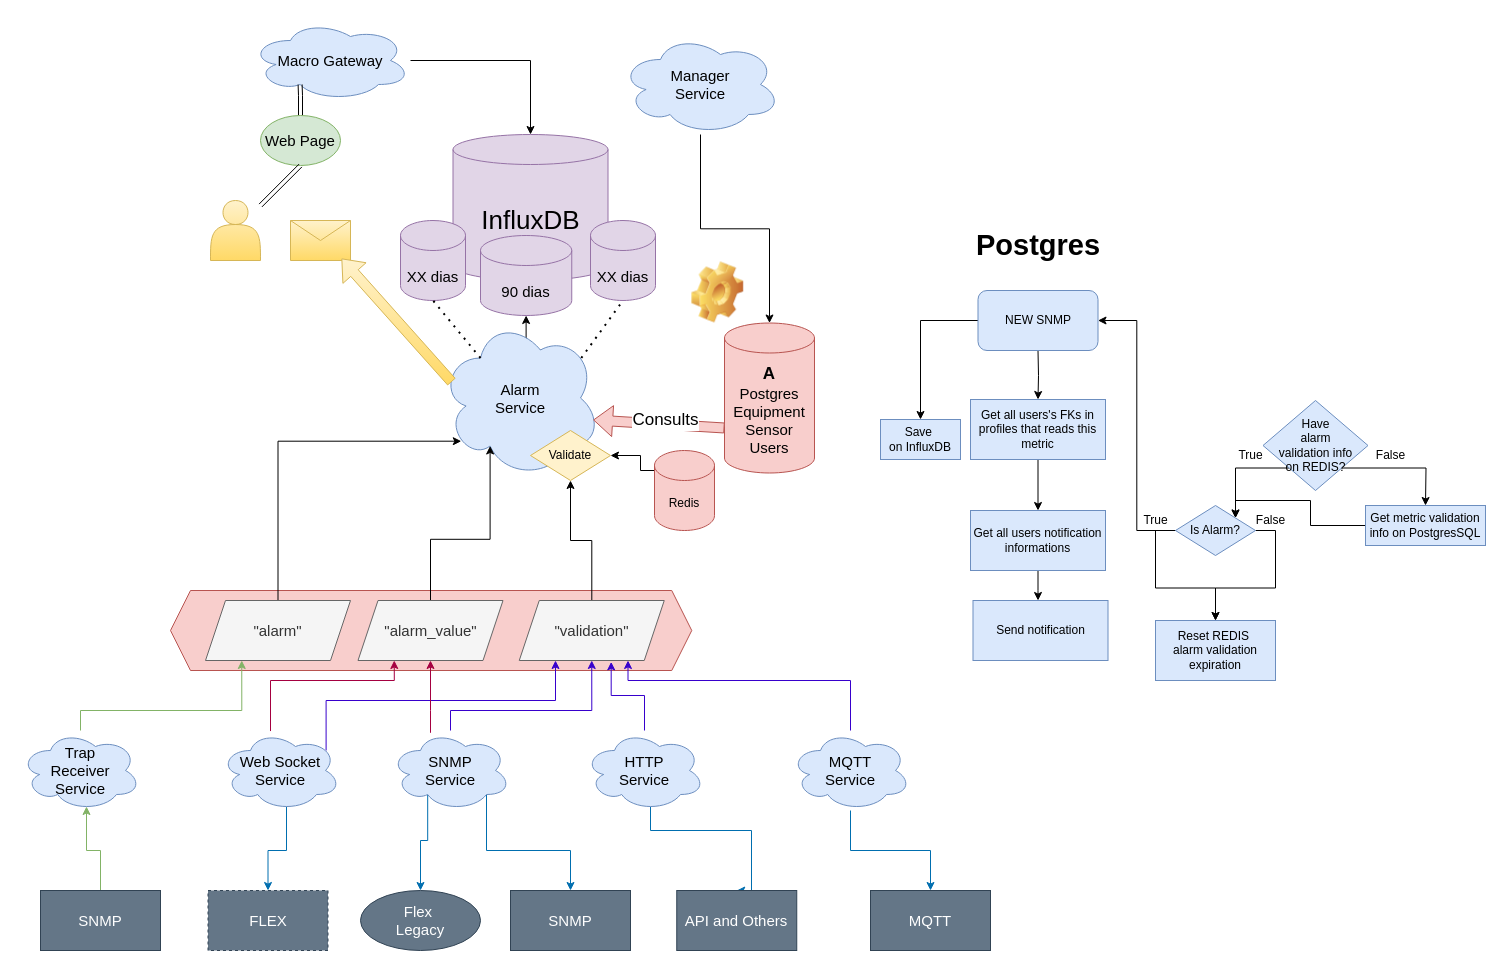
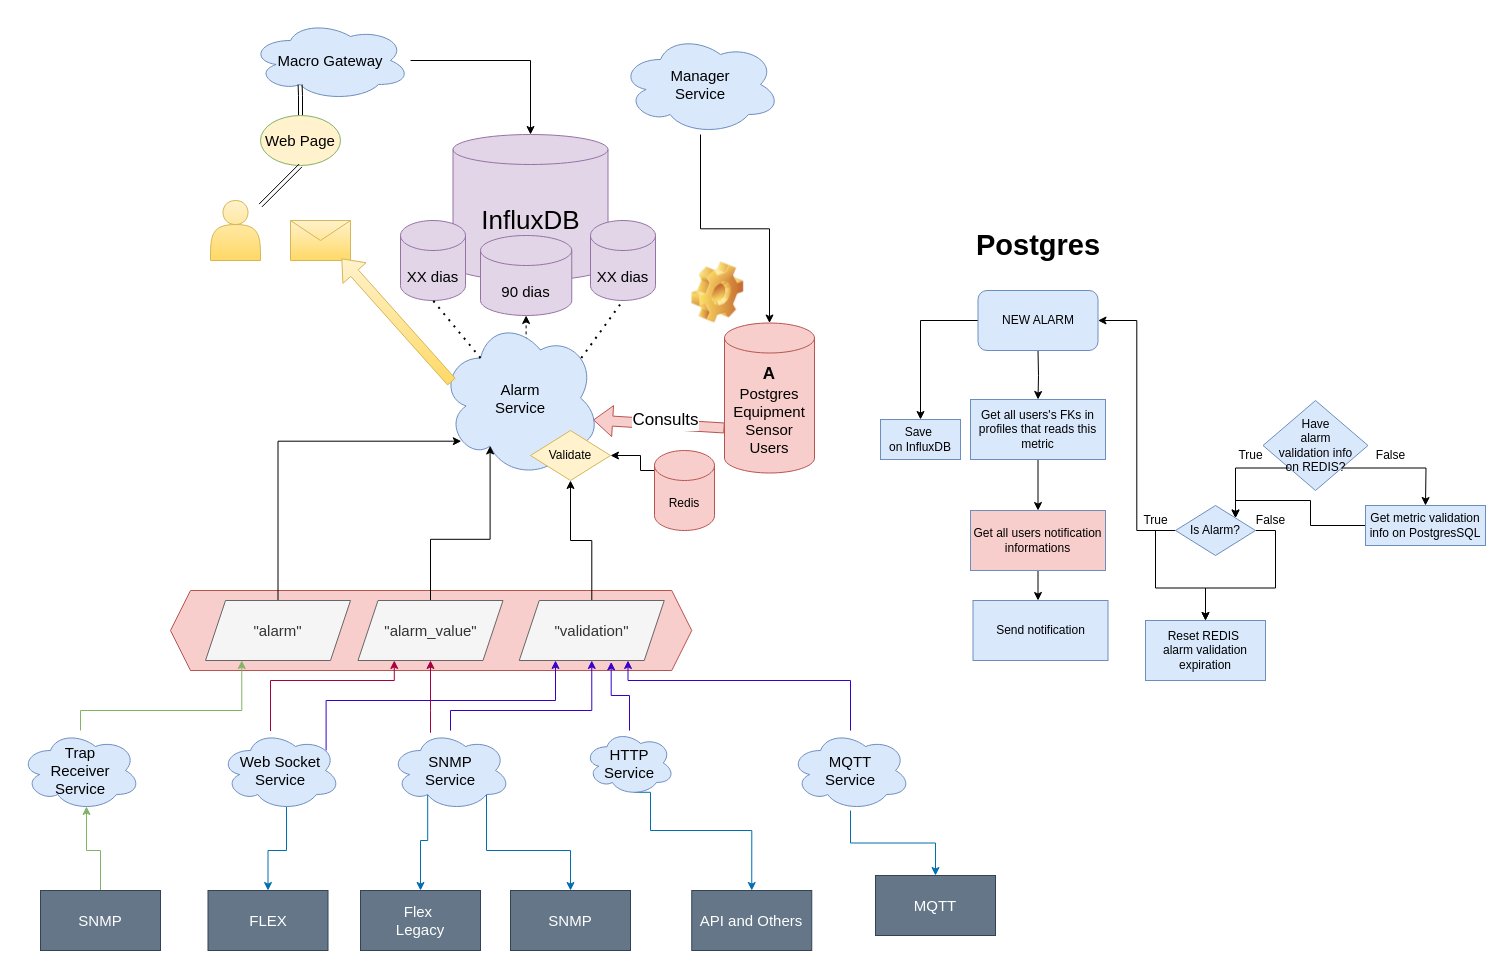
node "Web Page": fillcolor #d5e8d4 -> #fff2cc
node "NEW SNMP": label "NEW SNMP" -> "NEW ALARM"
edge "Alarm Service" -> "90 dias": style solid -> dashed
node "Get all users notification informations": fillcolor #dae8fc -> #f8cecc
node "Reset REDIS alarm validation expiration": moved (1216, 651) -> (1206, 651)
node "HTTP Service": size 120x80 -> 90x65
node "FLEX": style dashed -> solid
node "Flex Legacy": shape ellipse -> rectangle
node "API and Others": moved (737, 921) -> (752, 921)
node "MQTT": moved (931, 921) -> (936, 906)
